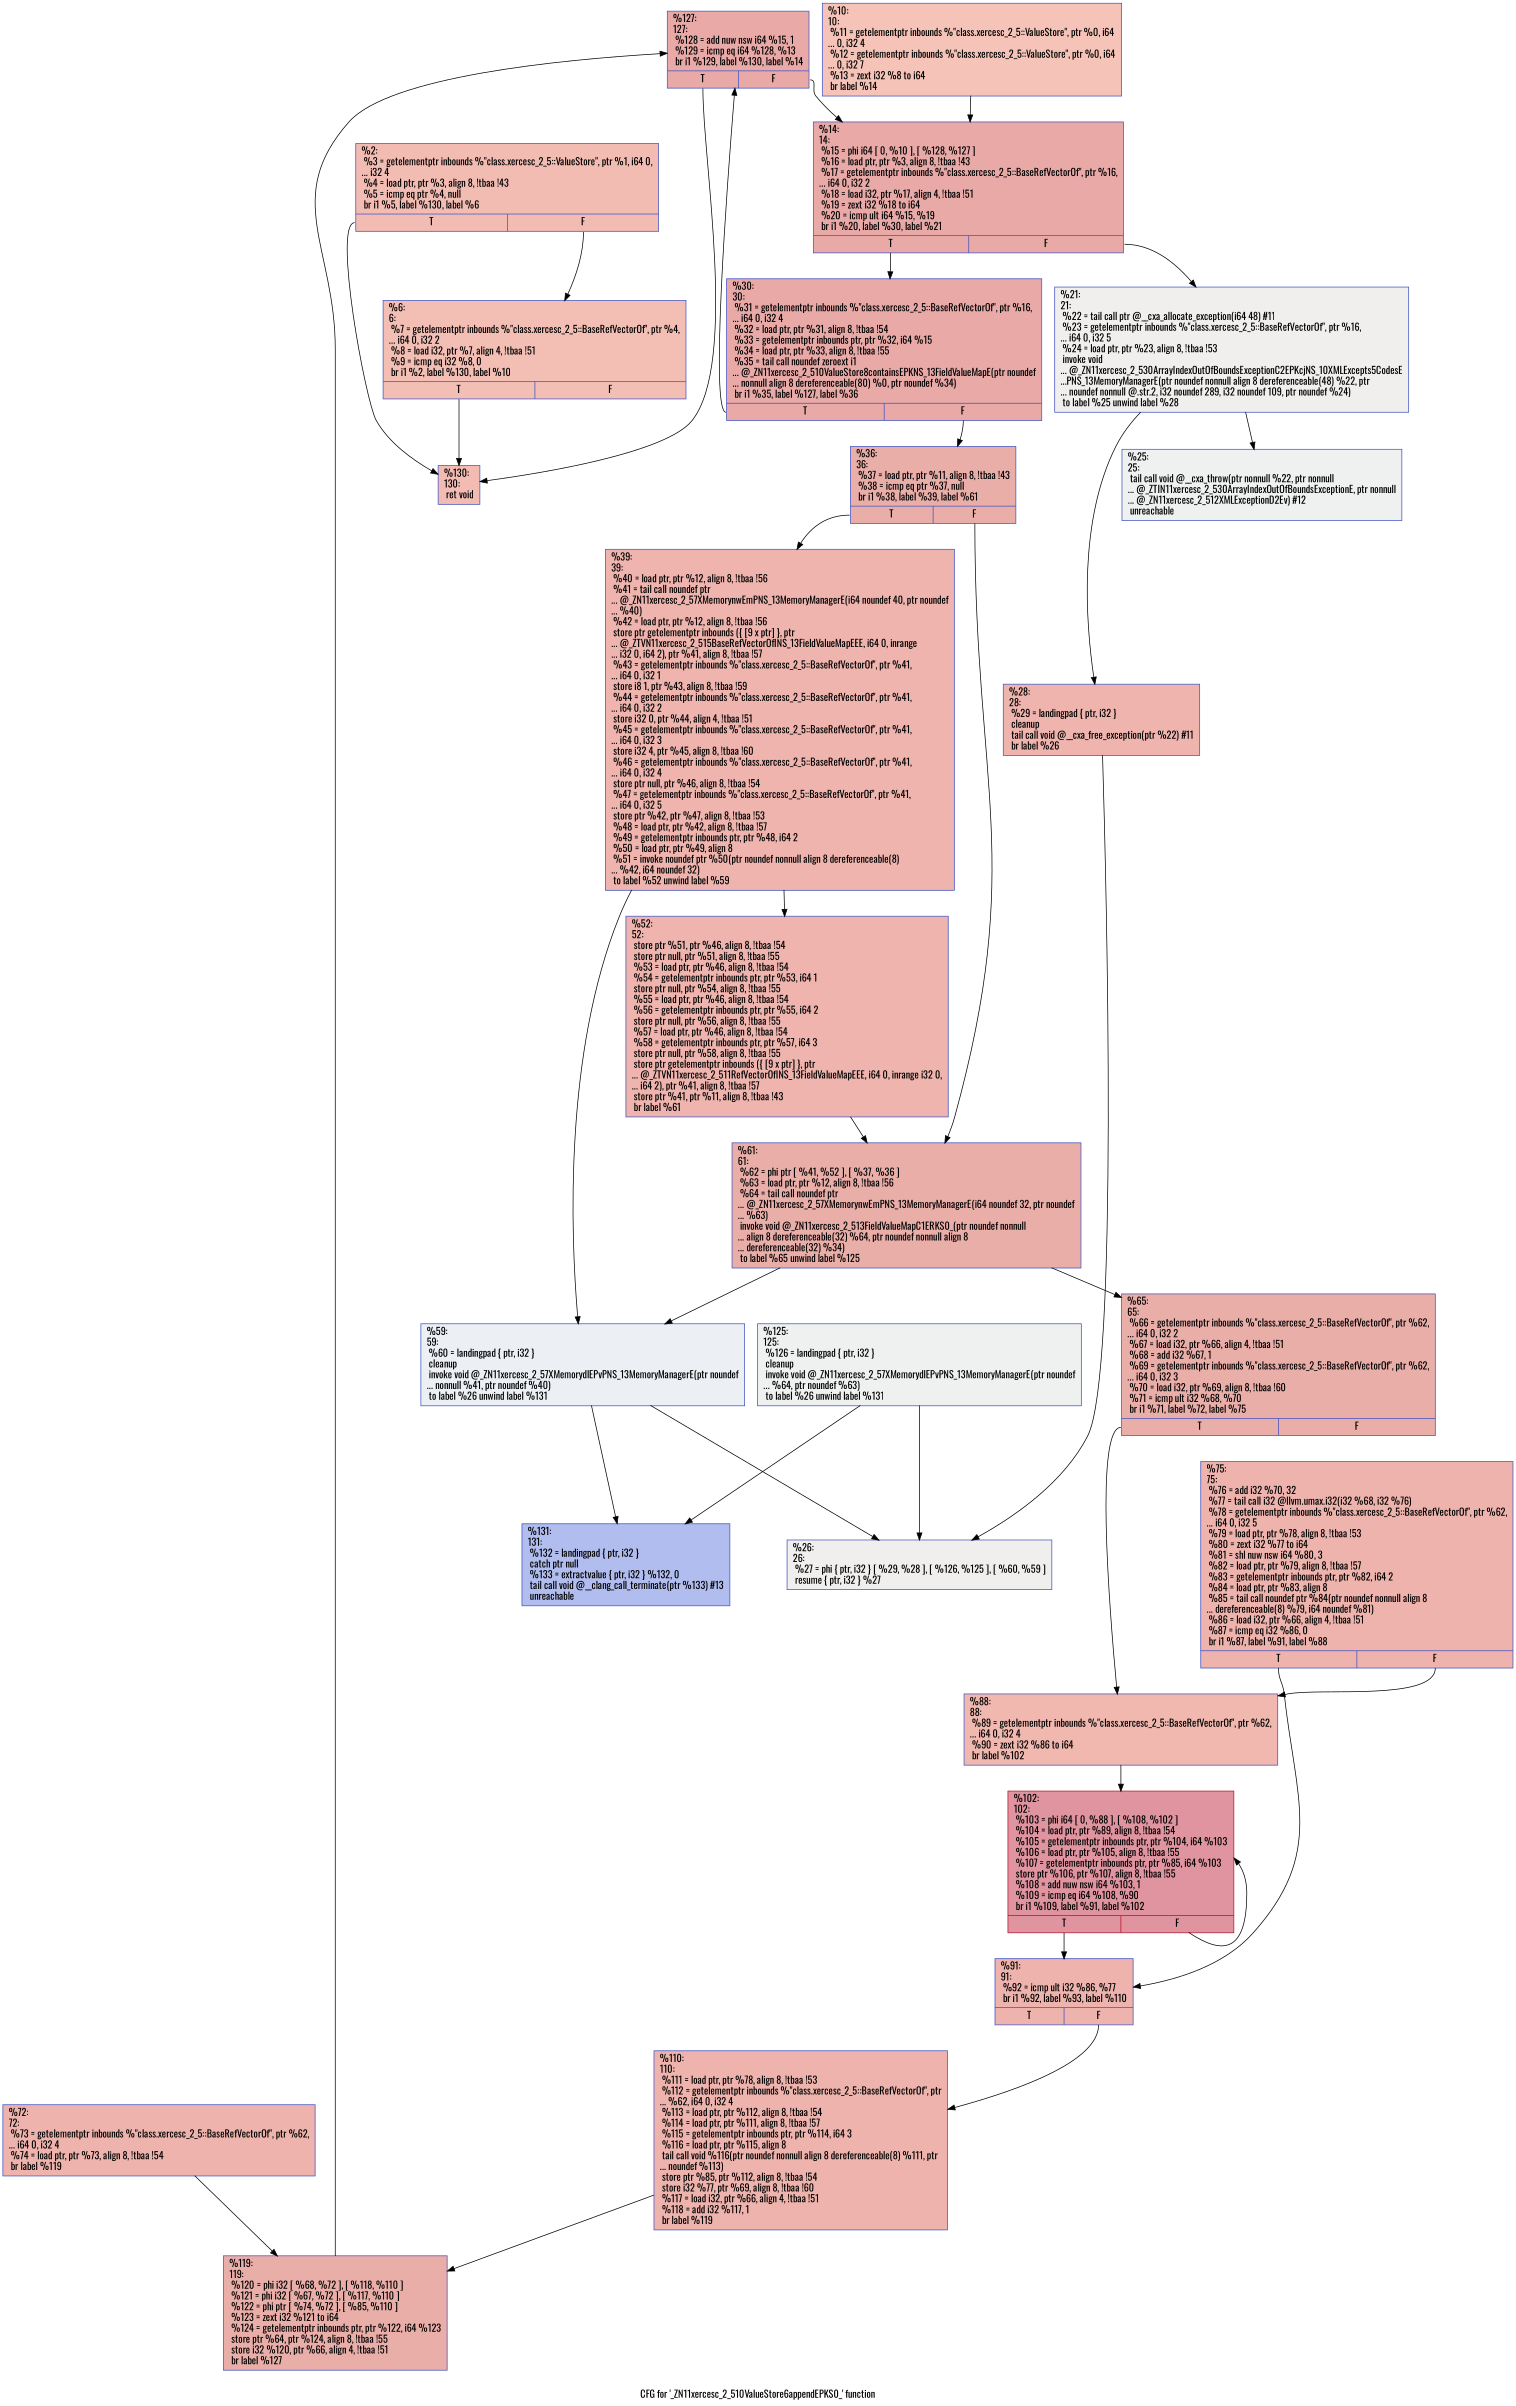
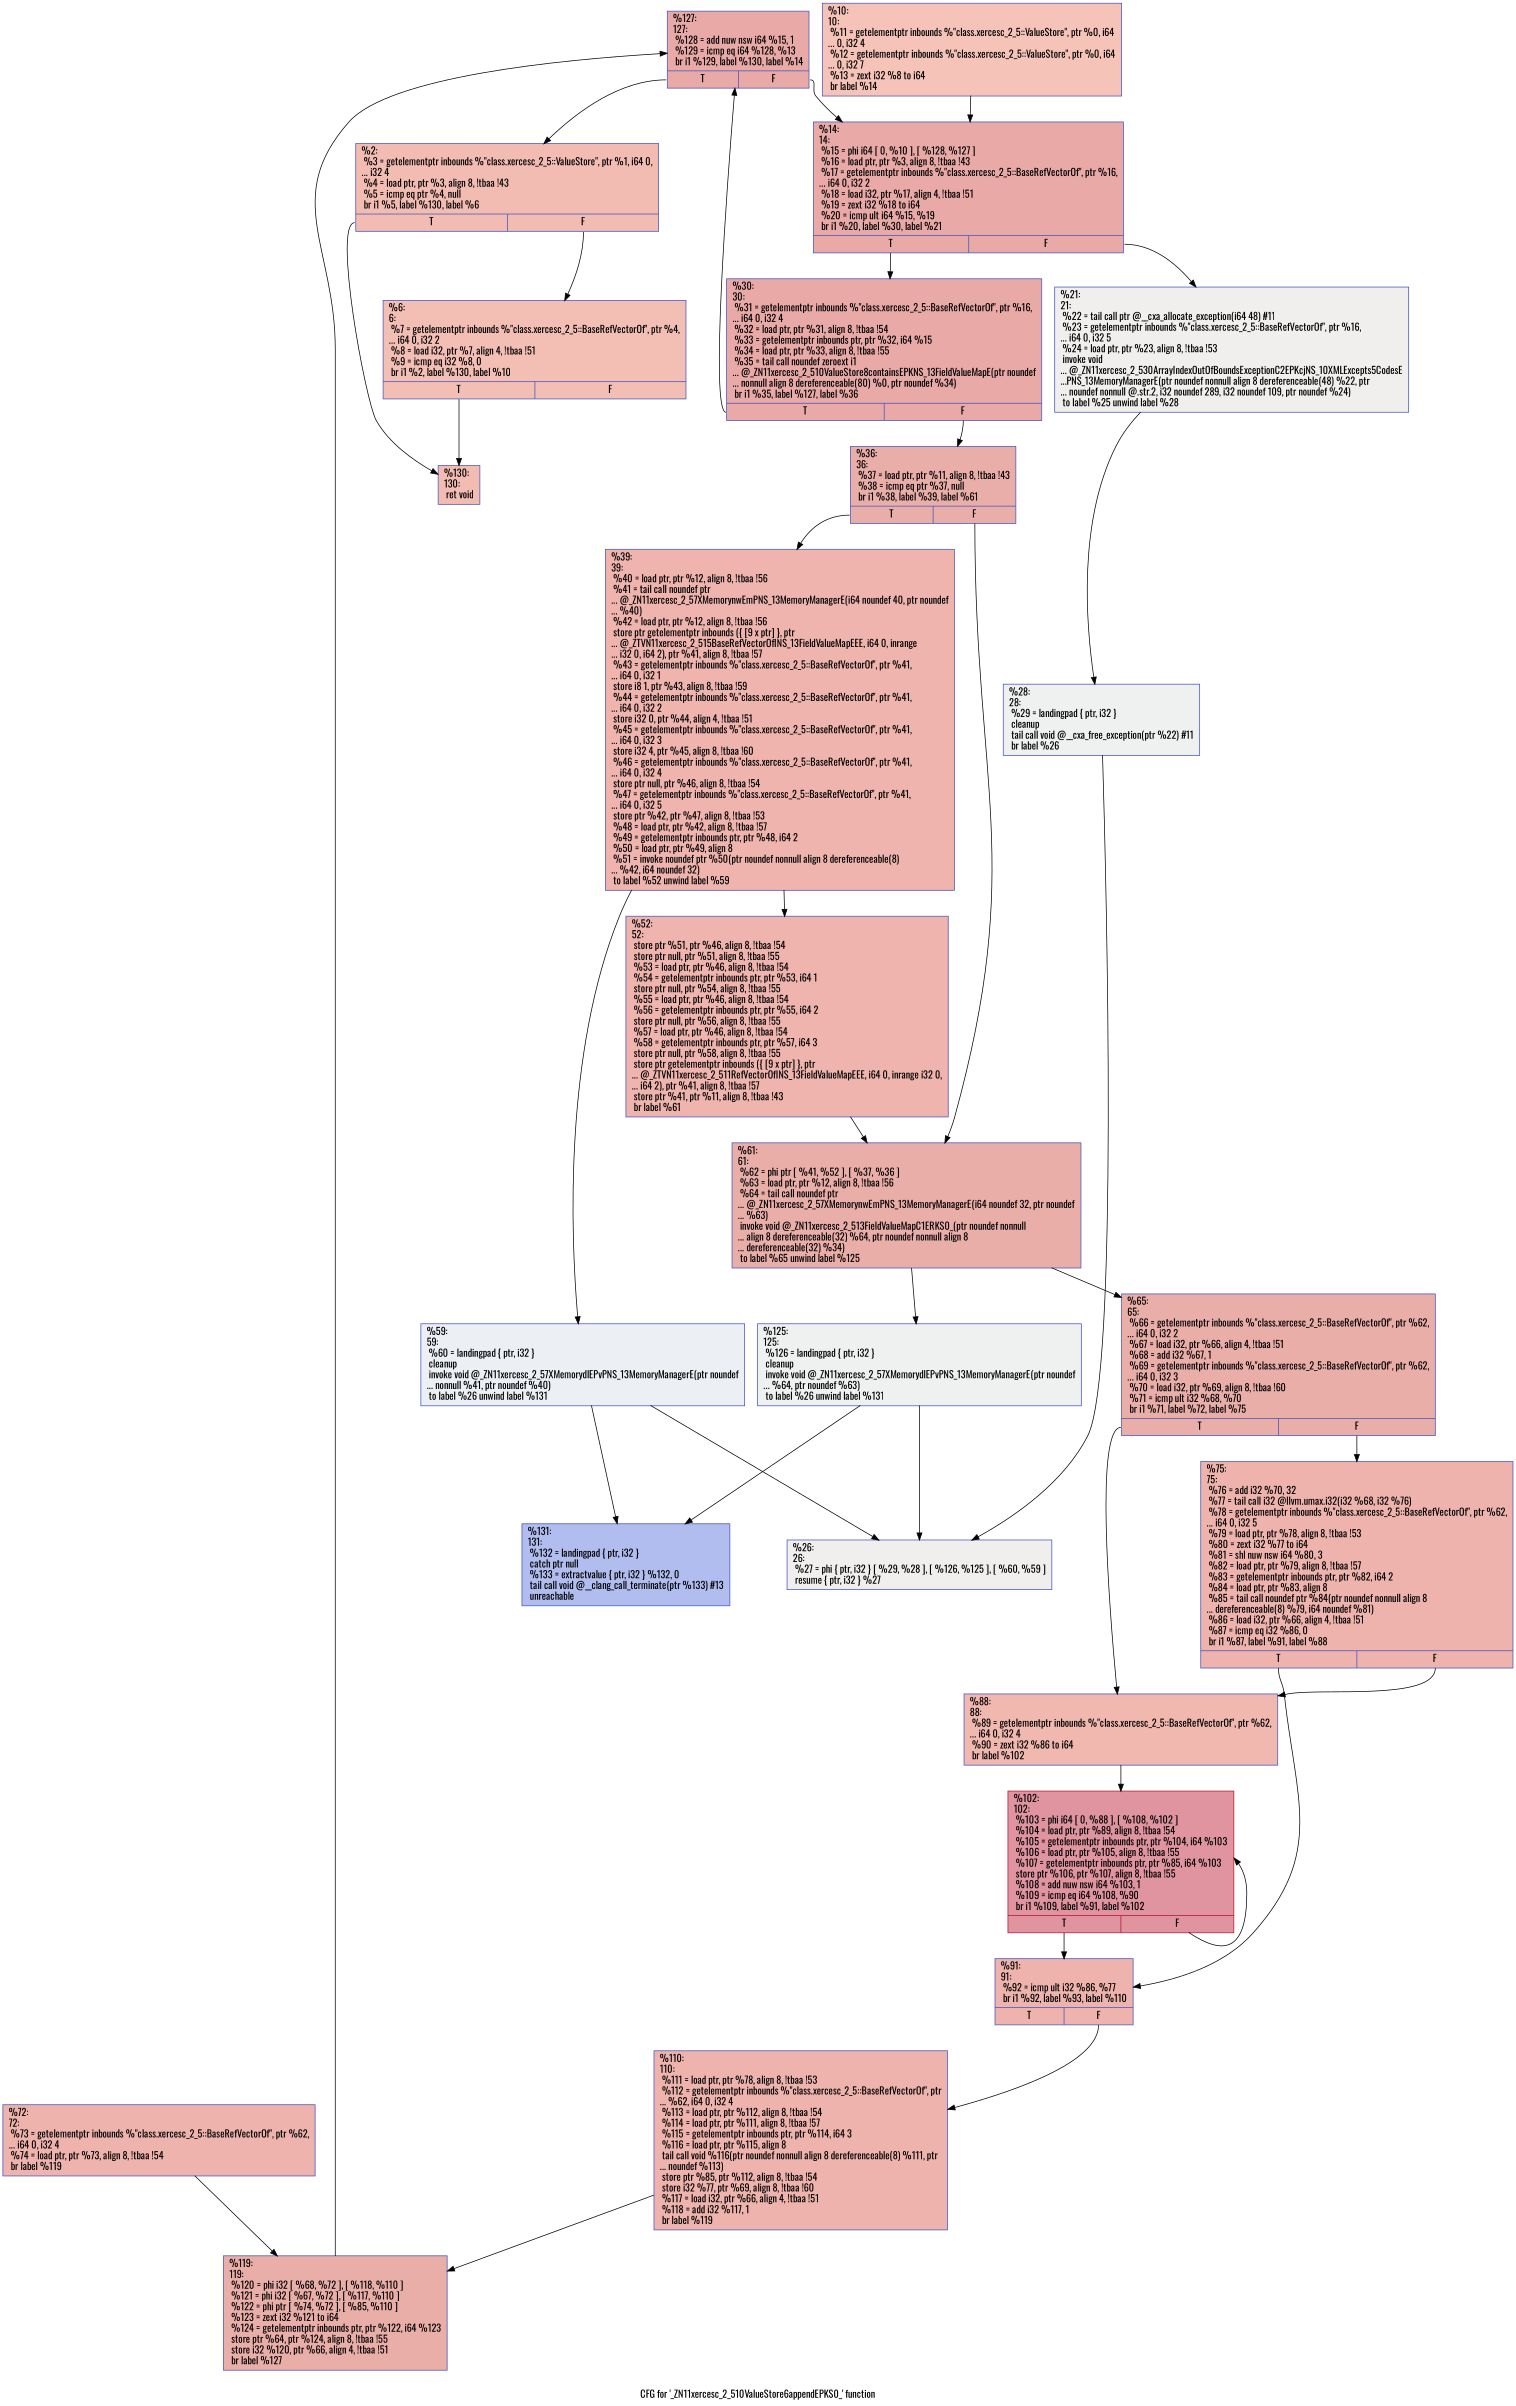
edge "%127:" -> "%130:": now "%127:" -> "%2:"
node "%25:": removed
node "%28:": fillcolor #d8564670 -> #dbdcde70
edge "%61:" -> "%59:": now "%61:" -> "%125:"
edge "%65:" -> "%75:": added
